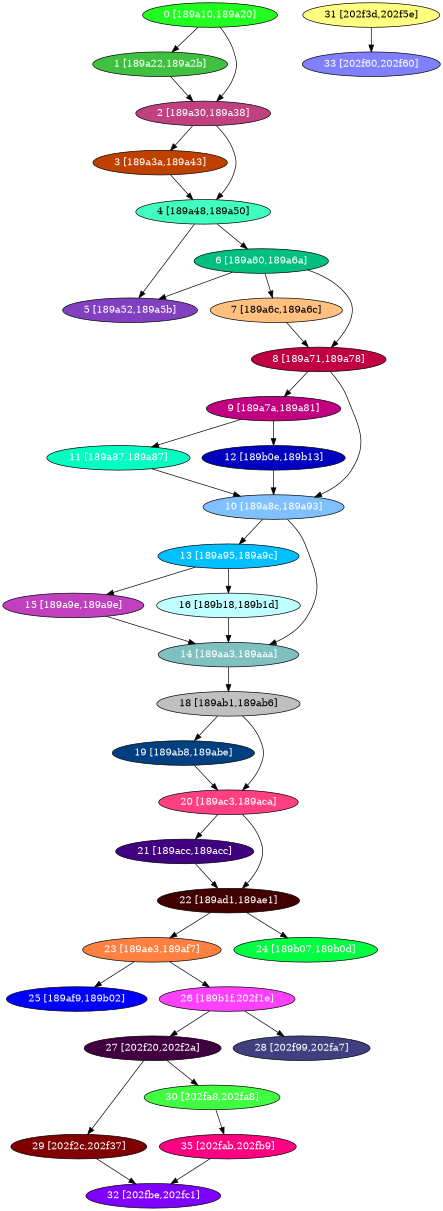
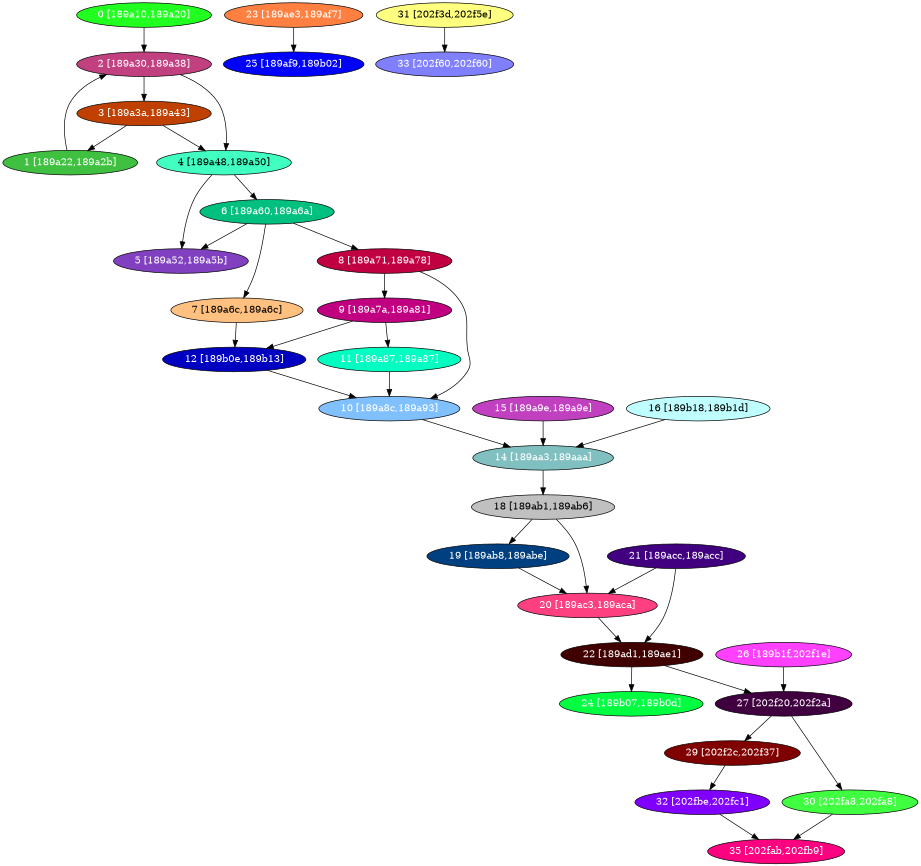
edge "0 [189a10,189a20]" -> "1 [189a22,189a2b]": now "3 [189a3a,189a43]" -> "1 [189a22,189a2b]"
edge "7 [189a6c,189a6c]" -> "8 [189a71,189a78]": now "7 [189a6c,189a6c]" -> "12 [189b0e,189b13]"
node "13 [189a95,189a9c]": removed
edge "20 [189ac3,189aca]" -> "21 [189acc,189acc]": reversed
edge "22 [189ad1,189ae1]" -> "23 [189ae3,189af7]": now "22 [189ad1,189ae1]" -> "27 [202f20,202f2a]"
edge "23 [189ae3,189af7]" -> "26 [189b1f,202f1e]": removed
node "28 [202f99,202fa7]": removed
edge "35 [202fab,202fb9]" -> "32 [202fbe,202fc1]": reversed
